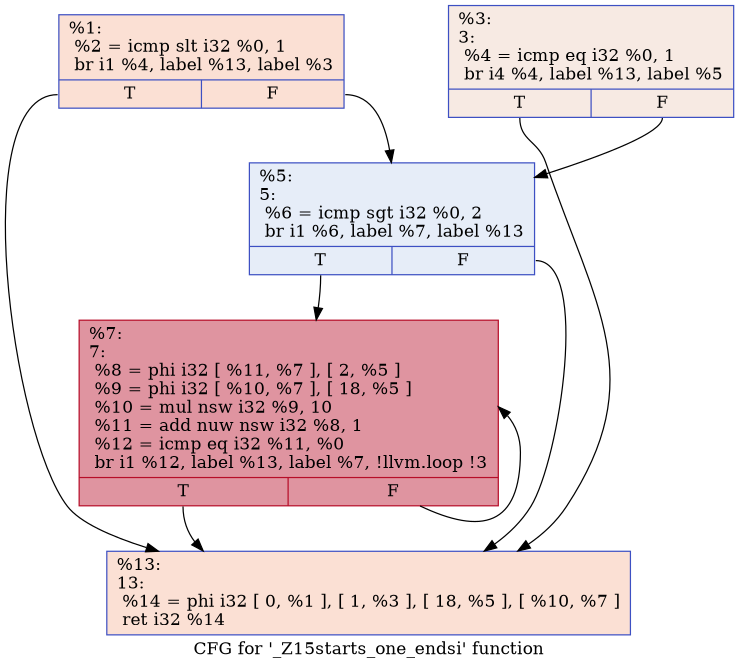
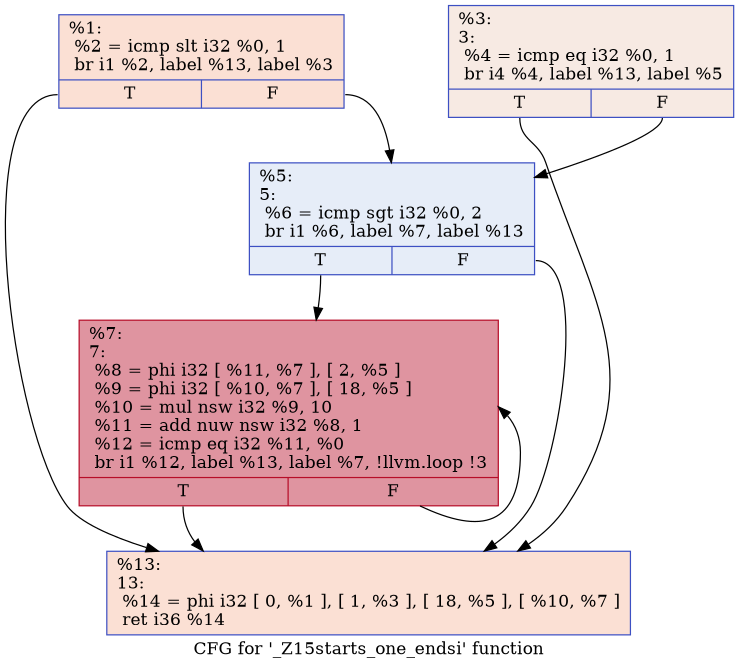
node "%1:": text "br i1 %4, label %13, label %3" -> "br i1 %2, label %13, label %3"
node "%13:": text "ret i32 %14" -> "ret i36 %14"
